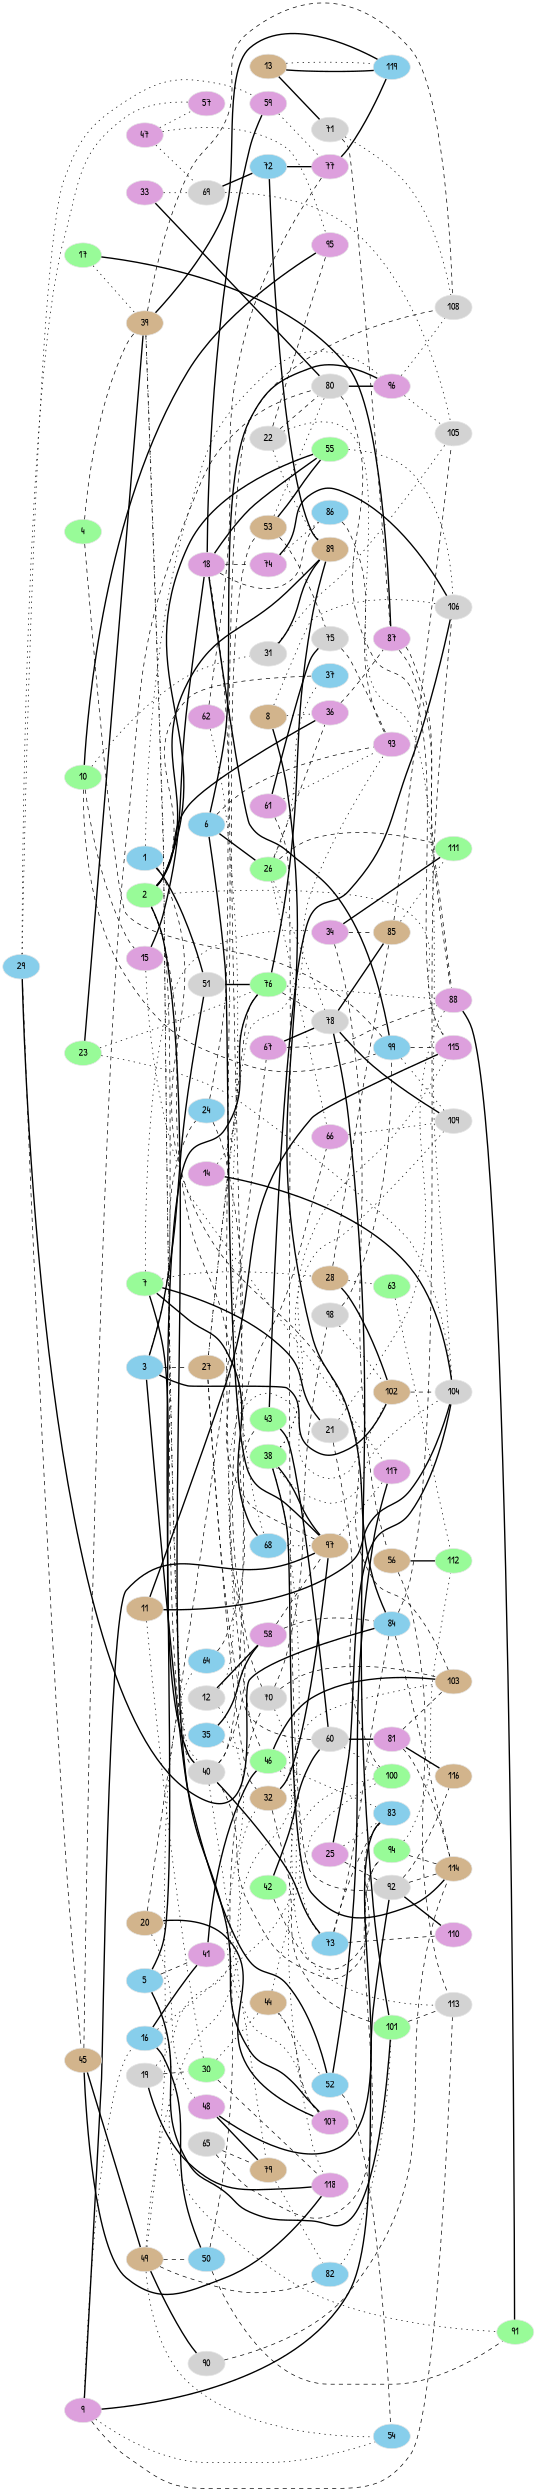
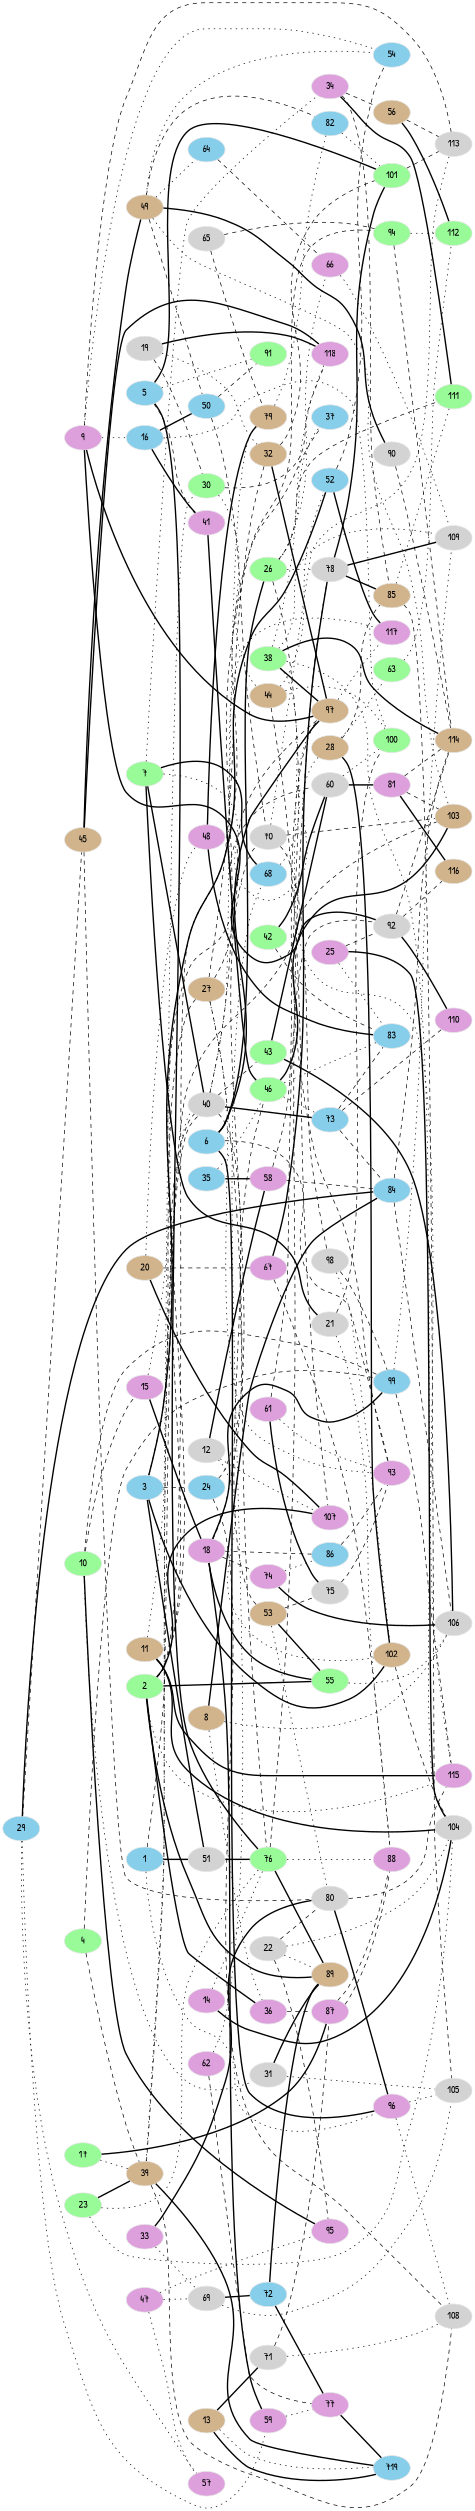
node "119": label "119" -> "719"
edge "36" -- "26": now "93" -- "26"
edge "88" -- "91": removed
